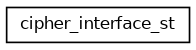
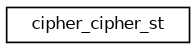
node "cipher_interface_st": label "cipher_interface_st" -> "cipher_cipher_st"
